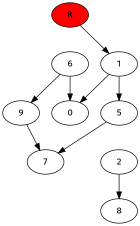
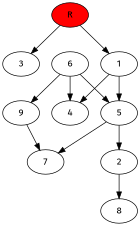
node "3": added
edge "6" -> "5": added
node "0": label "0" -> "4"
edge "5" -> "2": added
